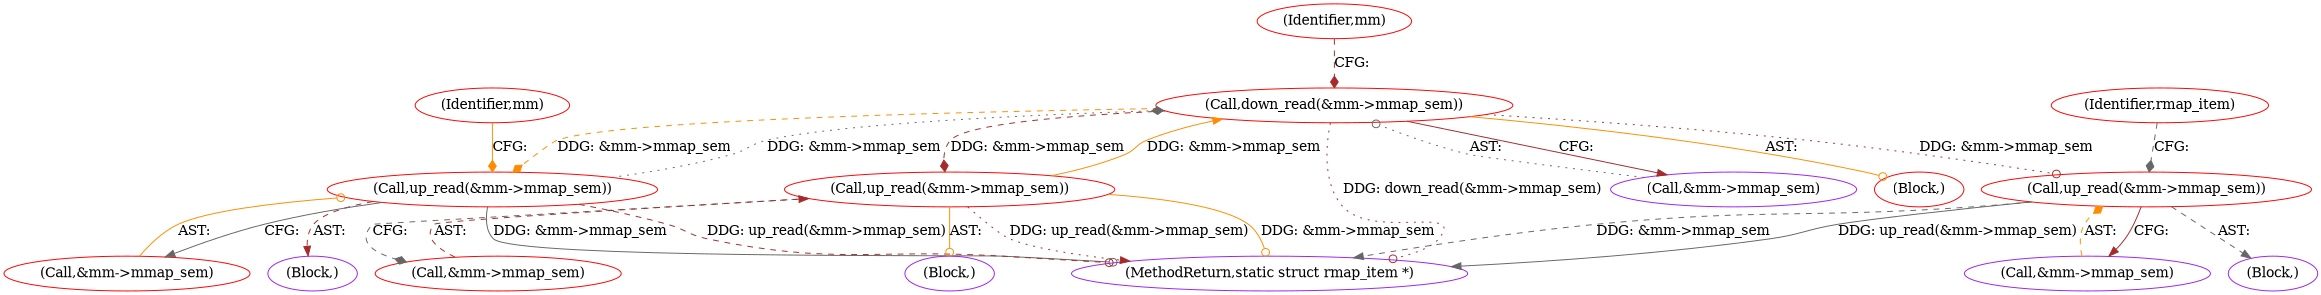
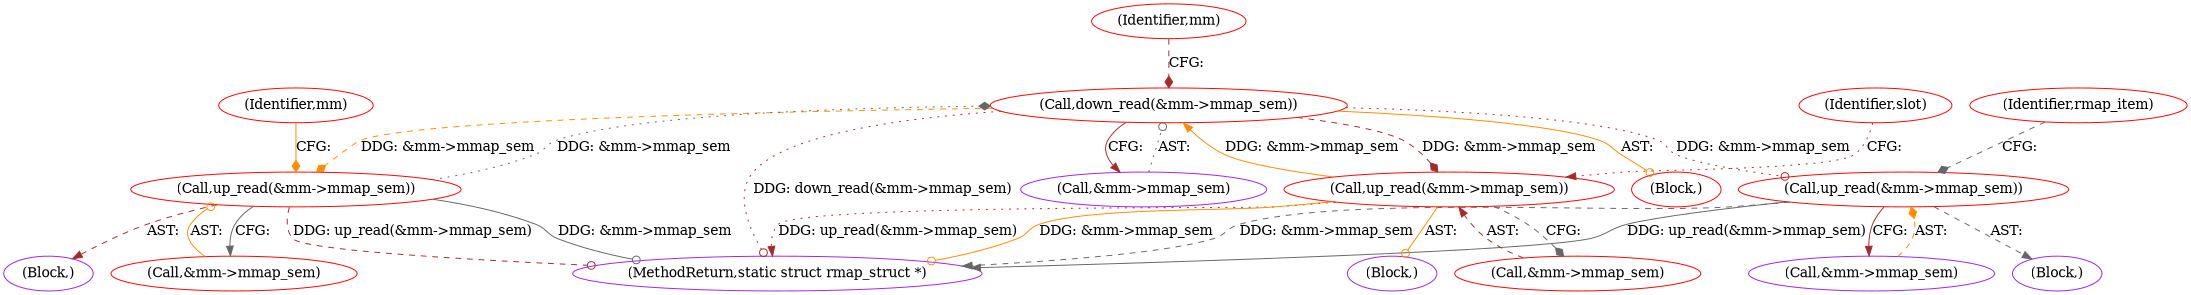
node "(Identifier,slot)": added
node "(MethodReturn,static struct rmap_item *)": label "(MethodReturn,static struct rmap_item *)" -> "(MethodReturn,static struct rmap_struct *)"
